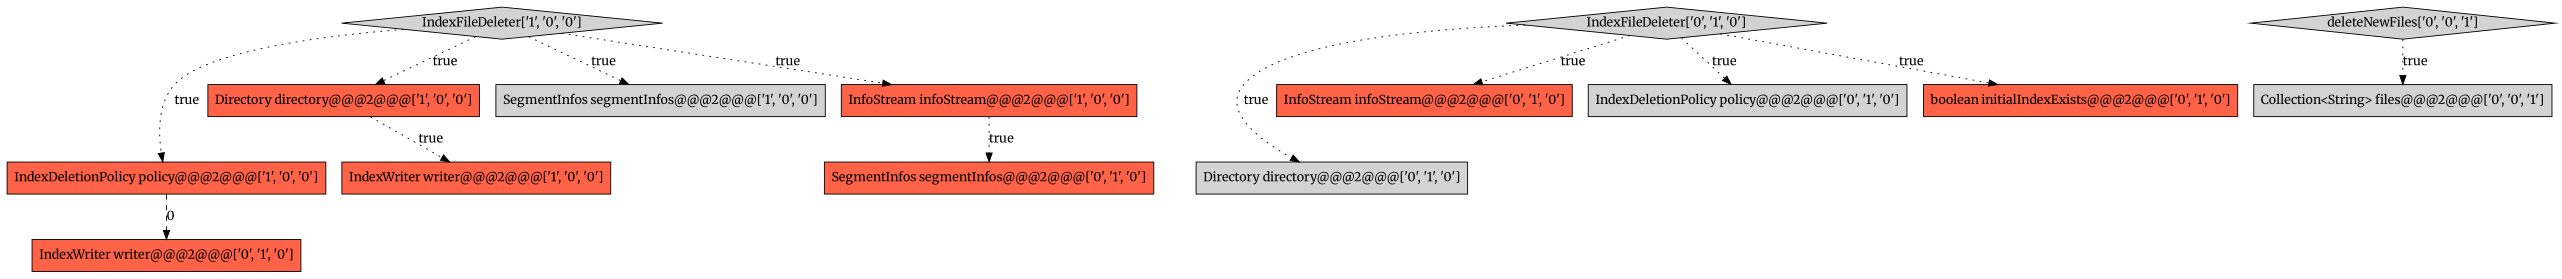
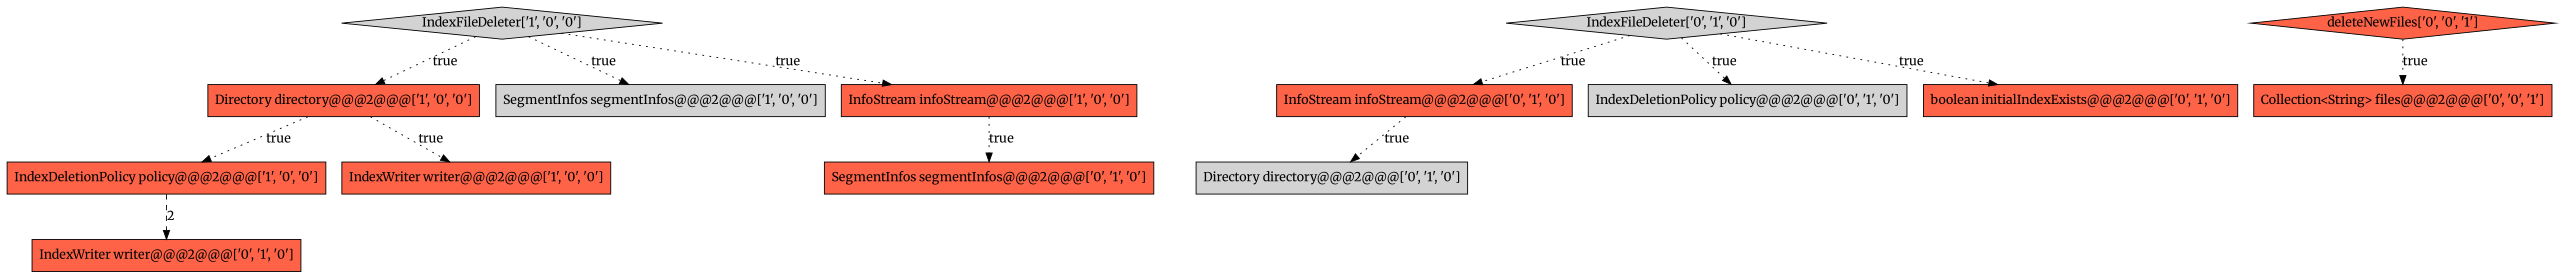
node "deleteNewFiles['0', '0', '1']": fillcolor lightgray -> tomato
edge "IndexFileDeleter['0', '1', '0']" -> "Directory directory@@@2@@@['0', '1', '0']": now "InfoStream infoStream@@@2@@@['0', '1', '0']" -> "Directory directory@@@2@@@['0', '1', '0']"
edge "IndexFileDeleter['1', '0', '0']" -> "IndexDeletionPolicy policy@@@2@@@['1', '0', '0']": now "Directory directory@@@2@@@['1', '0', '0']" -> "IndexDeletionPolicy policy@@@2@@@['1', '0', '0']"
node "Collection<String> files@@@2@@@['0', '0', '1']": fillcolor lightgray -> tomato
edge "IndexDeletionPolicy policy@@@2@@@['1', '0', '0']" -> "IndexWriter writer@@@2@@@['0', '1', '0']": label "0" -> "2"
